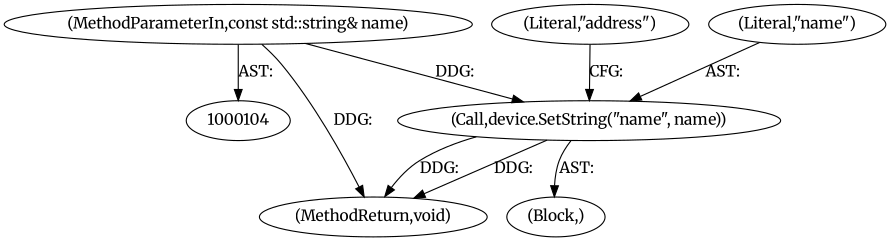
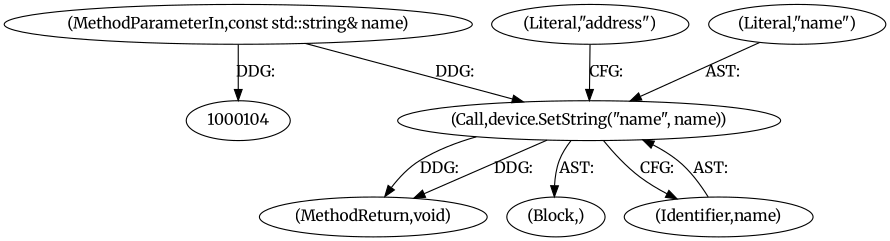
edge "(MethodParameterIn,const std::string& name)" -> "1000104": label "AST: " -> "DDG: "
edge "(MethodParameterIn,const std::string& name)" -> "(MethodReturn,void)": removed, label "DDG:"
node "(Identifier,name)": added
